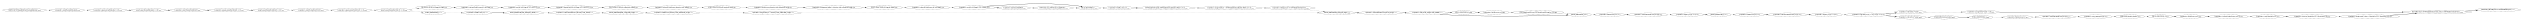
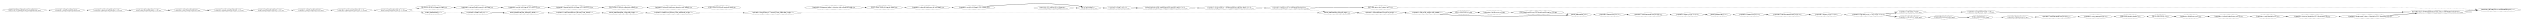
node "(<operator>.fieldAccess,direntry->tdir_offset.toff_long)": removed
node "(<operator>.addressOf,&offset)": removed
node "(RETURN,return (err);,return (err);)": added
